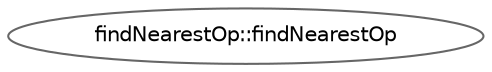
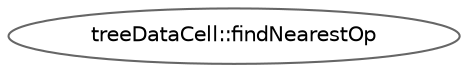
node "findNearestOp::findNearestOp": label "findNearestOp::findNearestOp" -> "treeDataCell::findNearestOp"
